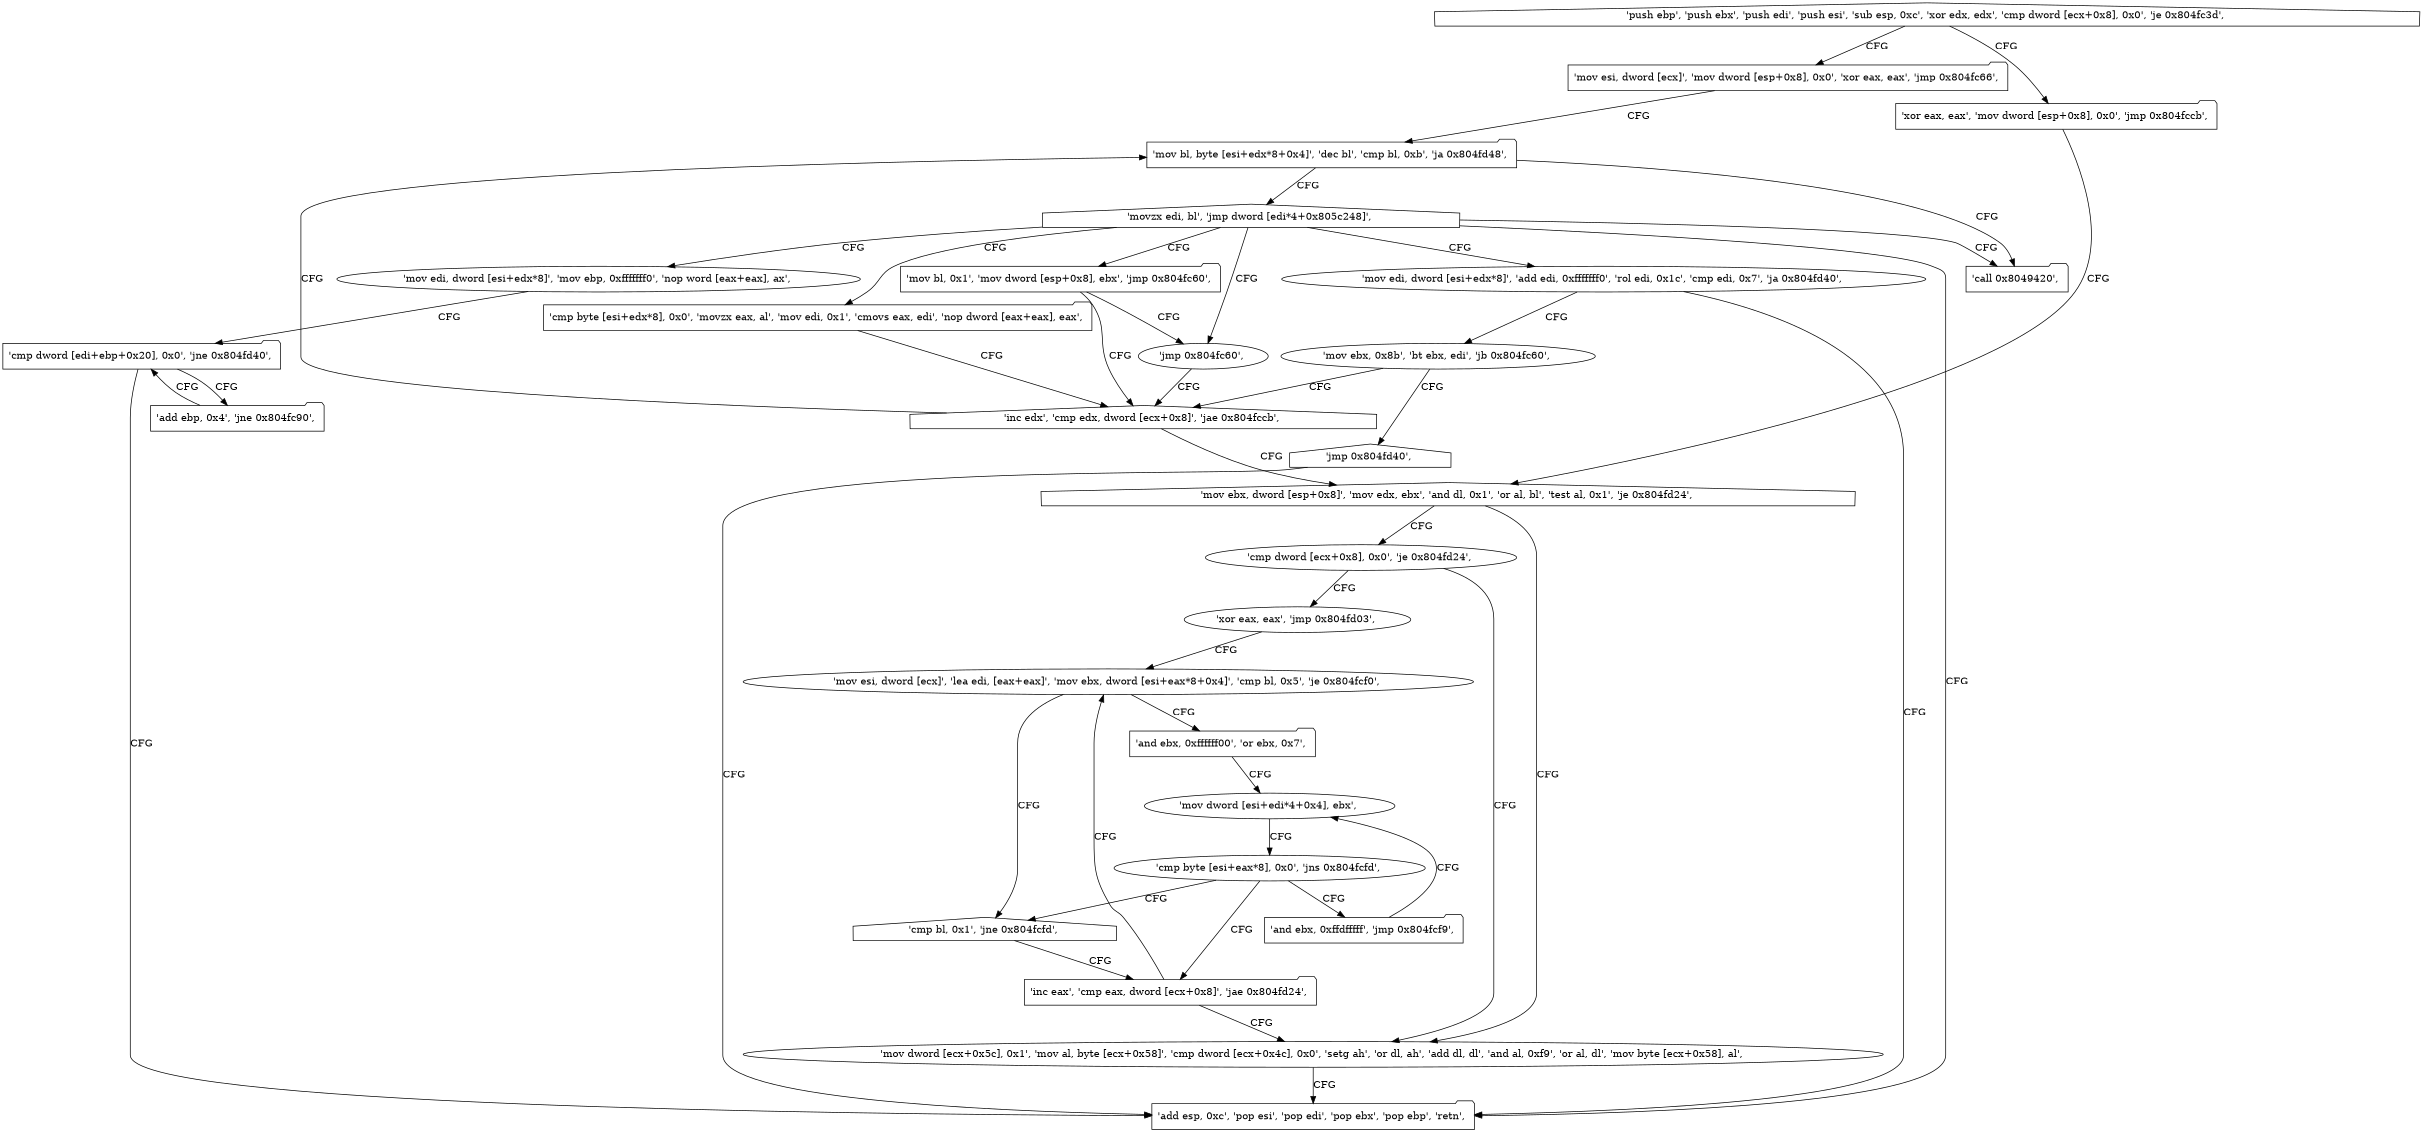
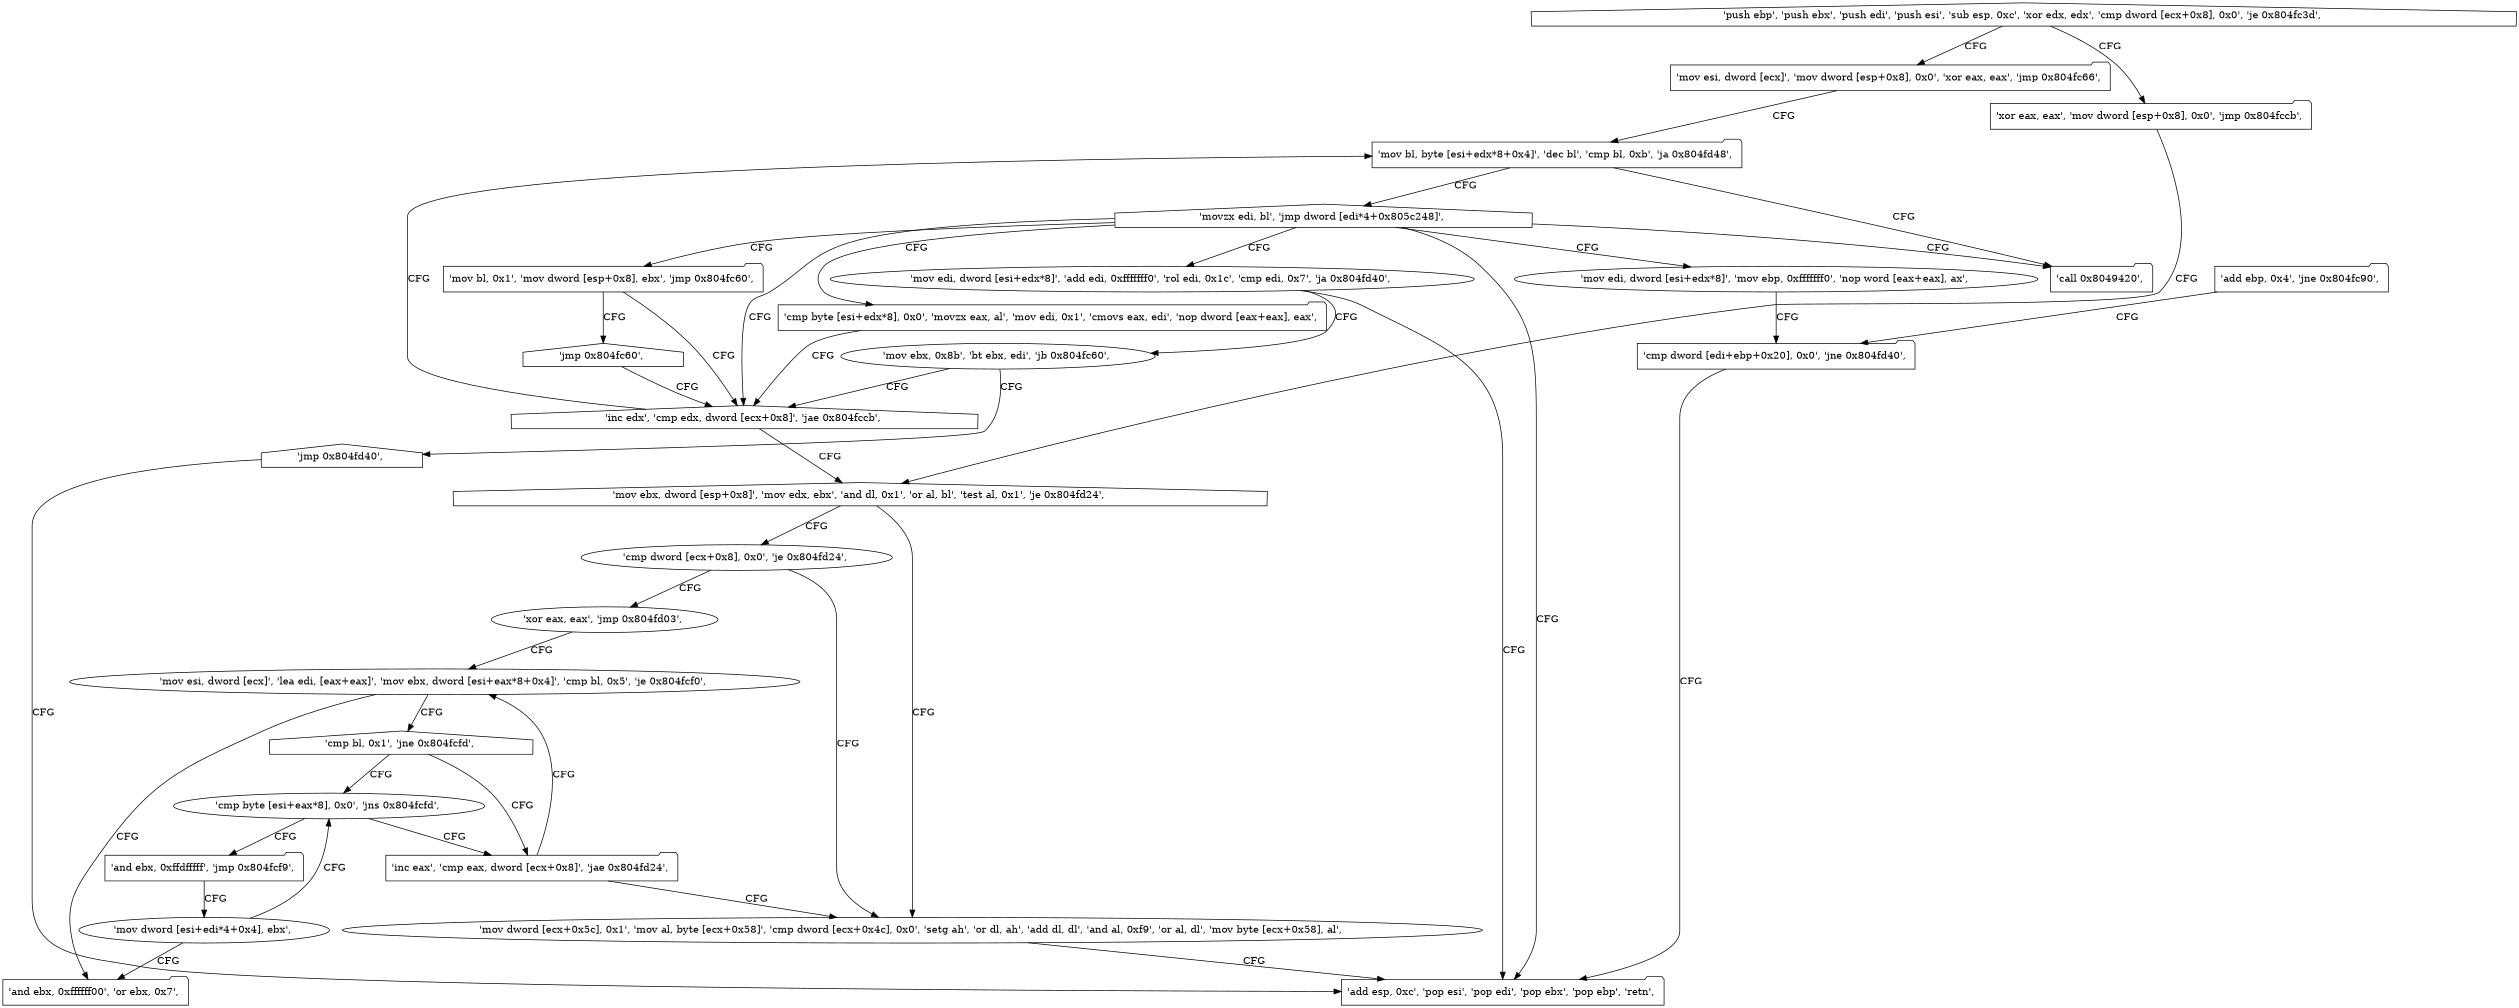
edge "'movzx edi, bl', 'jmp dword [edi*4+0x805c248]'," -> "'jmp 0x804fc60',": now "'movzx edi, bl', 'jmp dword [edi*4+0x805c248]'," -> "'inc edx', 'cmp edx, dword [ecx+0x8]', 'jae 0x804fccb',"
node "'jmp 0x804fc60',": shape ellipse -> house
edge "'cmp dword [edi+ebp+0x20], 0x0', 'jne 0x804fd40'," -> "'add ebp, 0x4', 'jne 0x804fc90',": removed, label "CFG"
edge "'and ebx, 0xffffff00', 'or ebx, 0x7'," -> "'mov dword [esi+edi*4+0x4], ebx',": reversed
edge "'cmp byte [esi+eax*8], 0x0', 'jns 0x804fcfd'," -> "'cmp bl, 0x1', 'jne 0x804fcfd',": reversed
